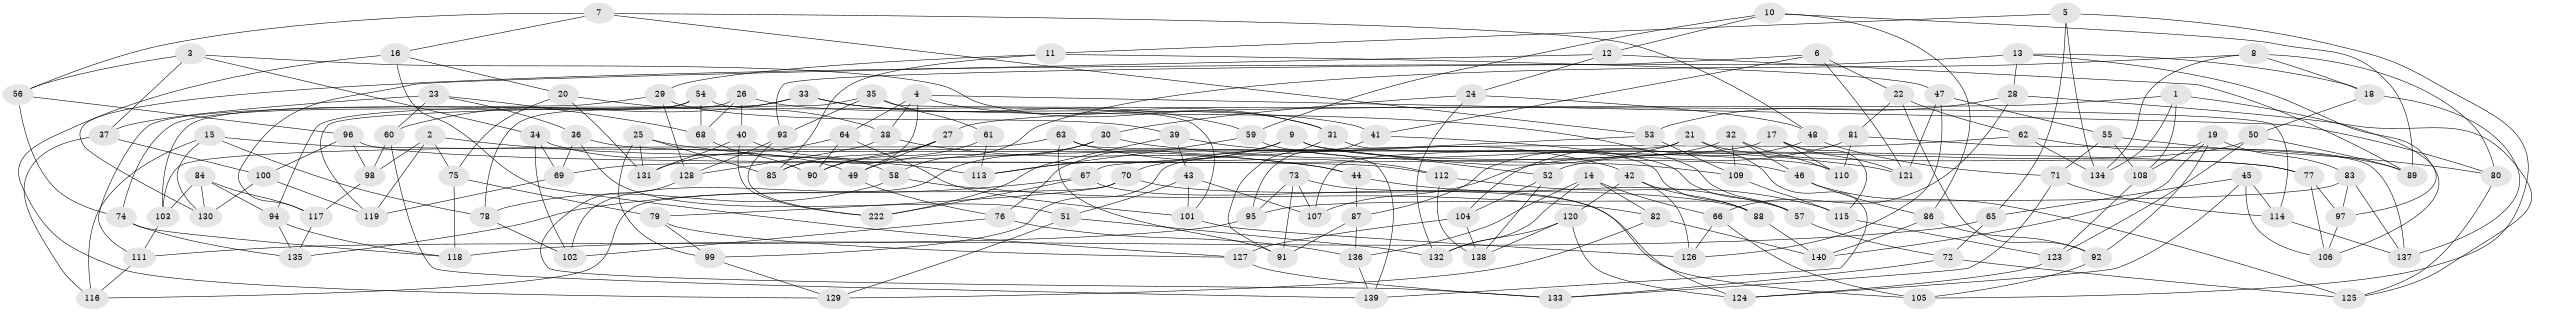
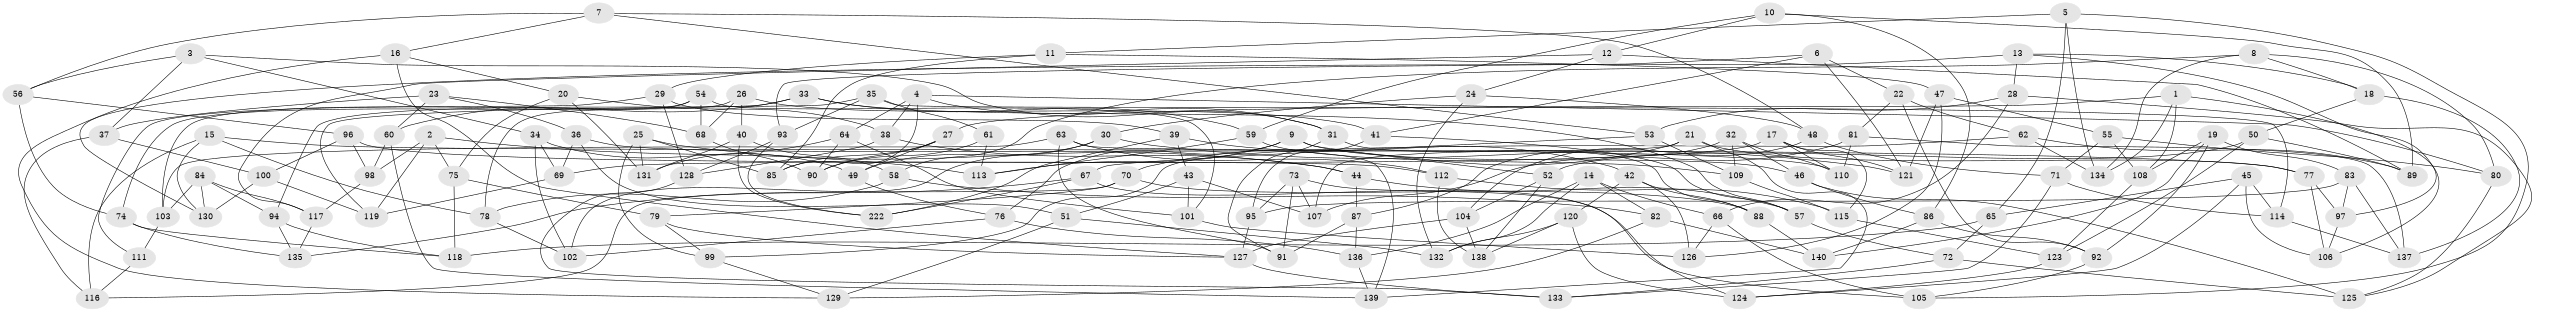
edge "95" -- "111": now "95" -- "127"
